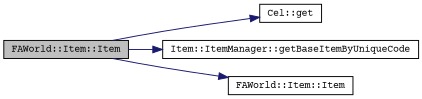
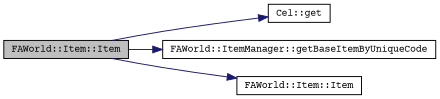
node "Item::ItemManager::getBaseItemByUniqueCode": label "Item::ItemManager::getBaseItemByUniqueCode" -> "FAWorld::ItemManager::getBaseItemByUniqueCode"
